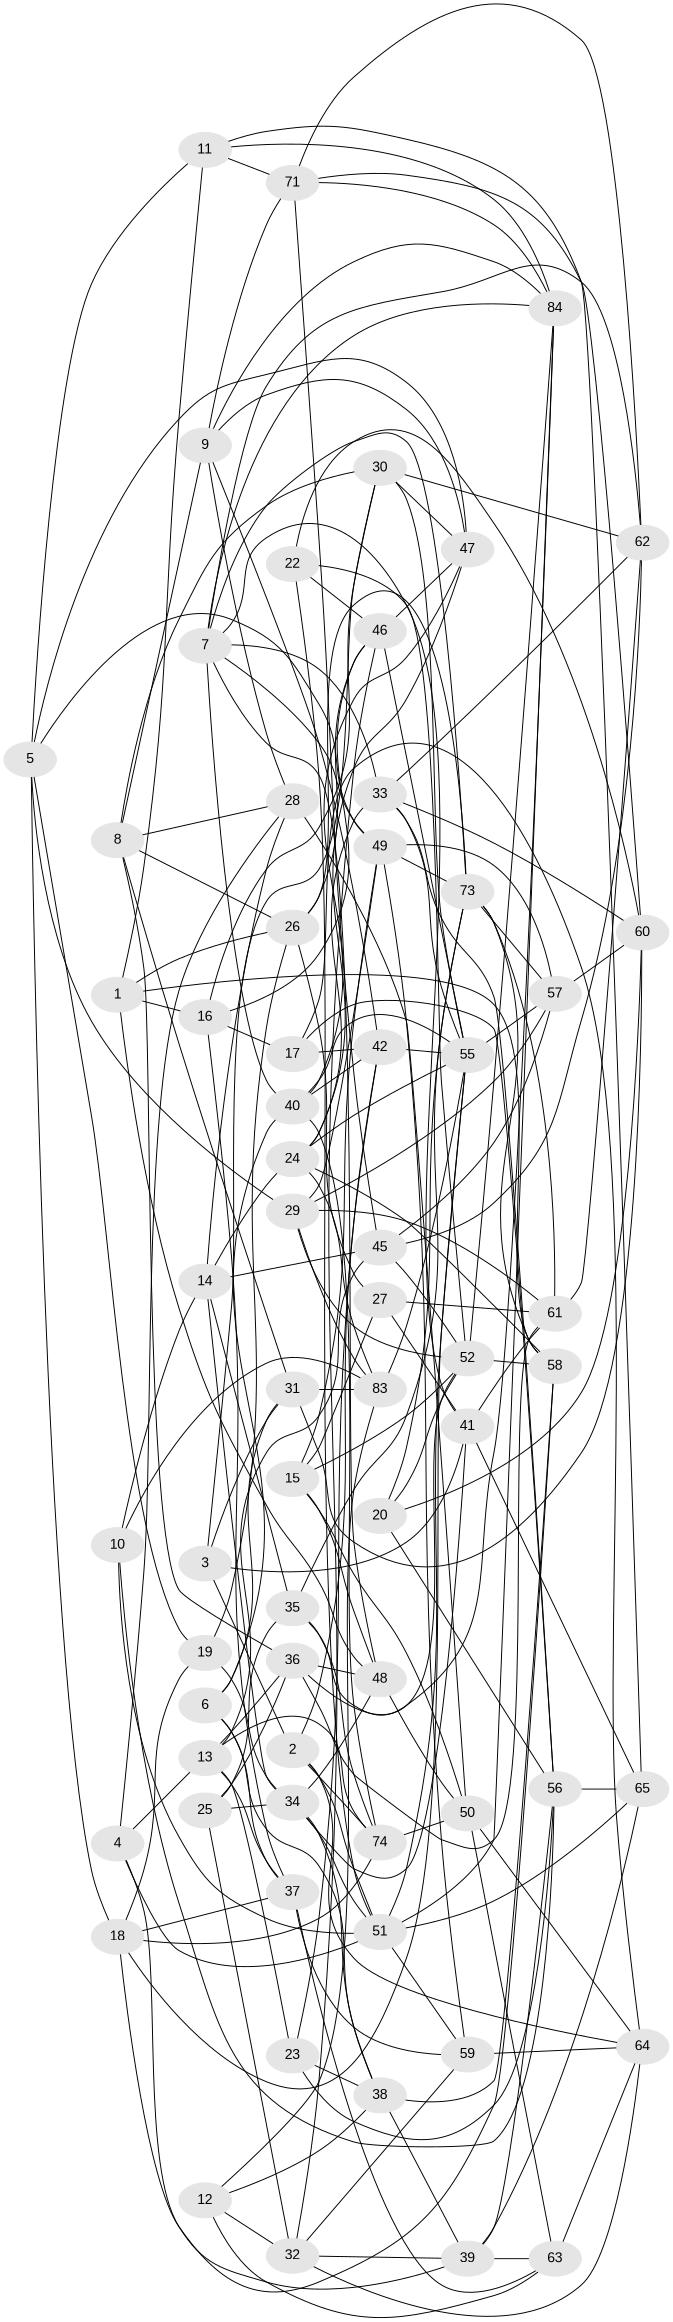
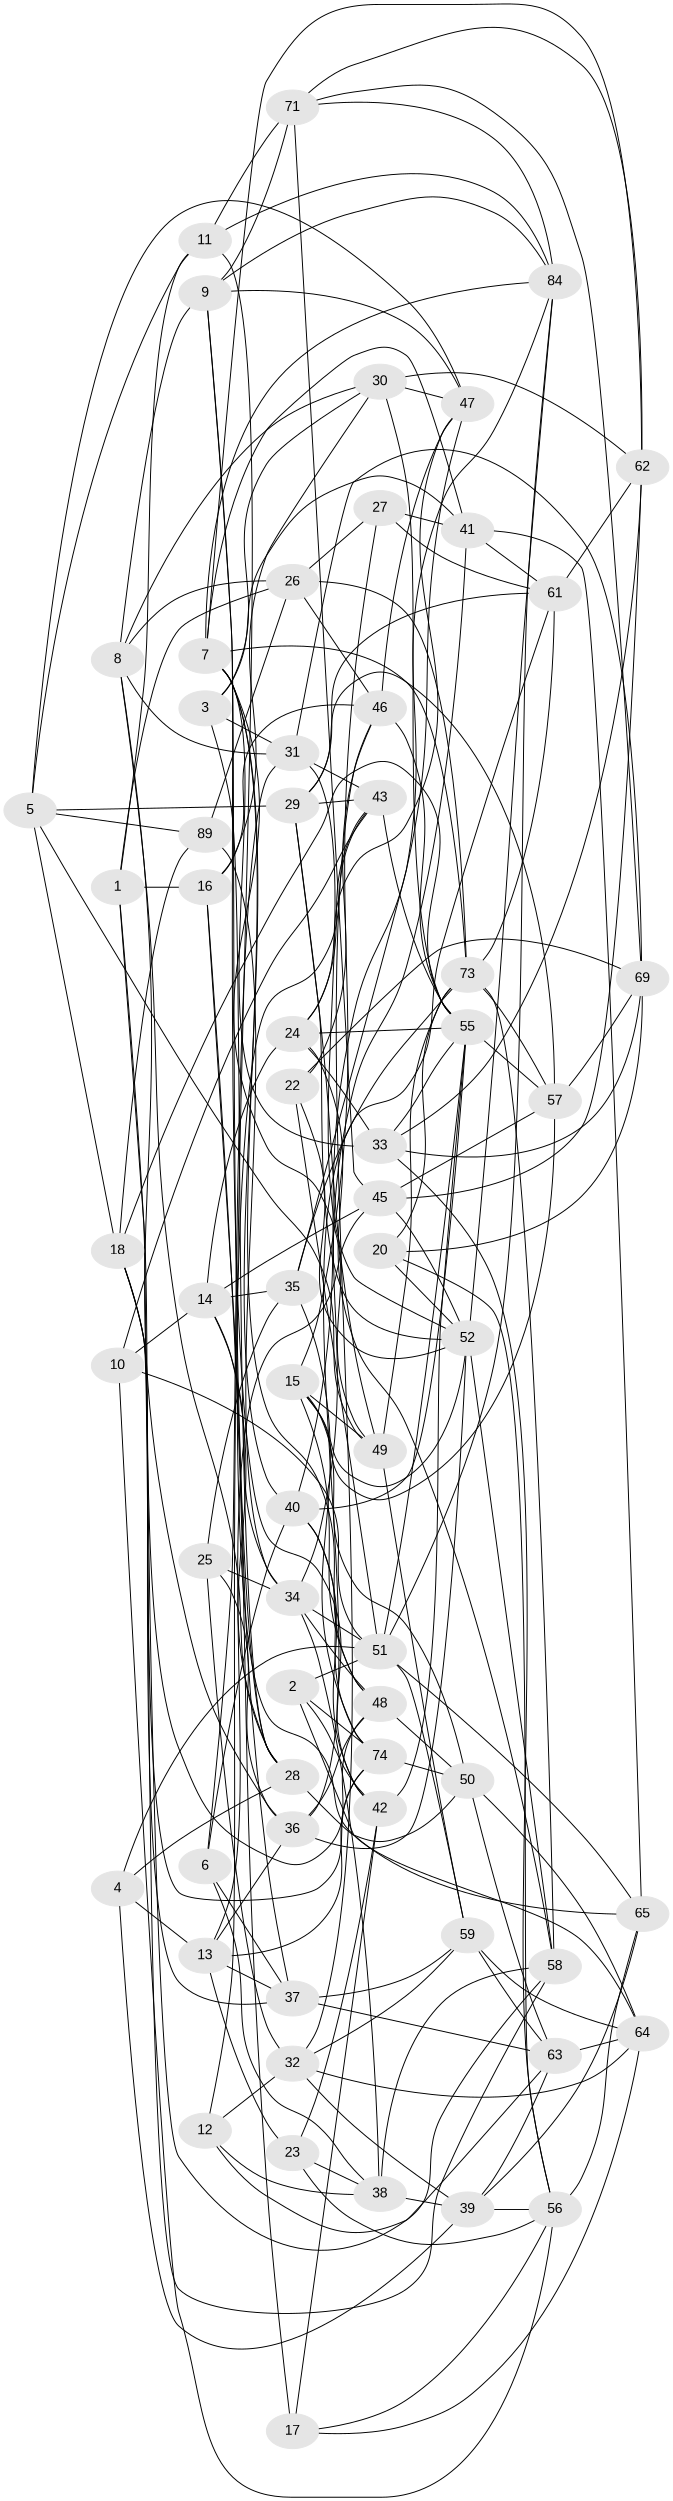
edge "49" -- "57": now "15" -- "57"
node "60": label "60" -> "69"
edge "31" -- "52": added
node "83": label "83" -> "43"
node "19": label "19" -> "89"
edge "3" -- "2": now "3" -- "28"
edge "59" -- "63": added
